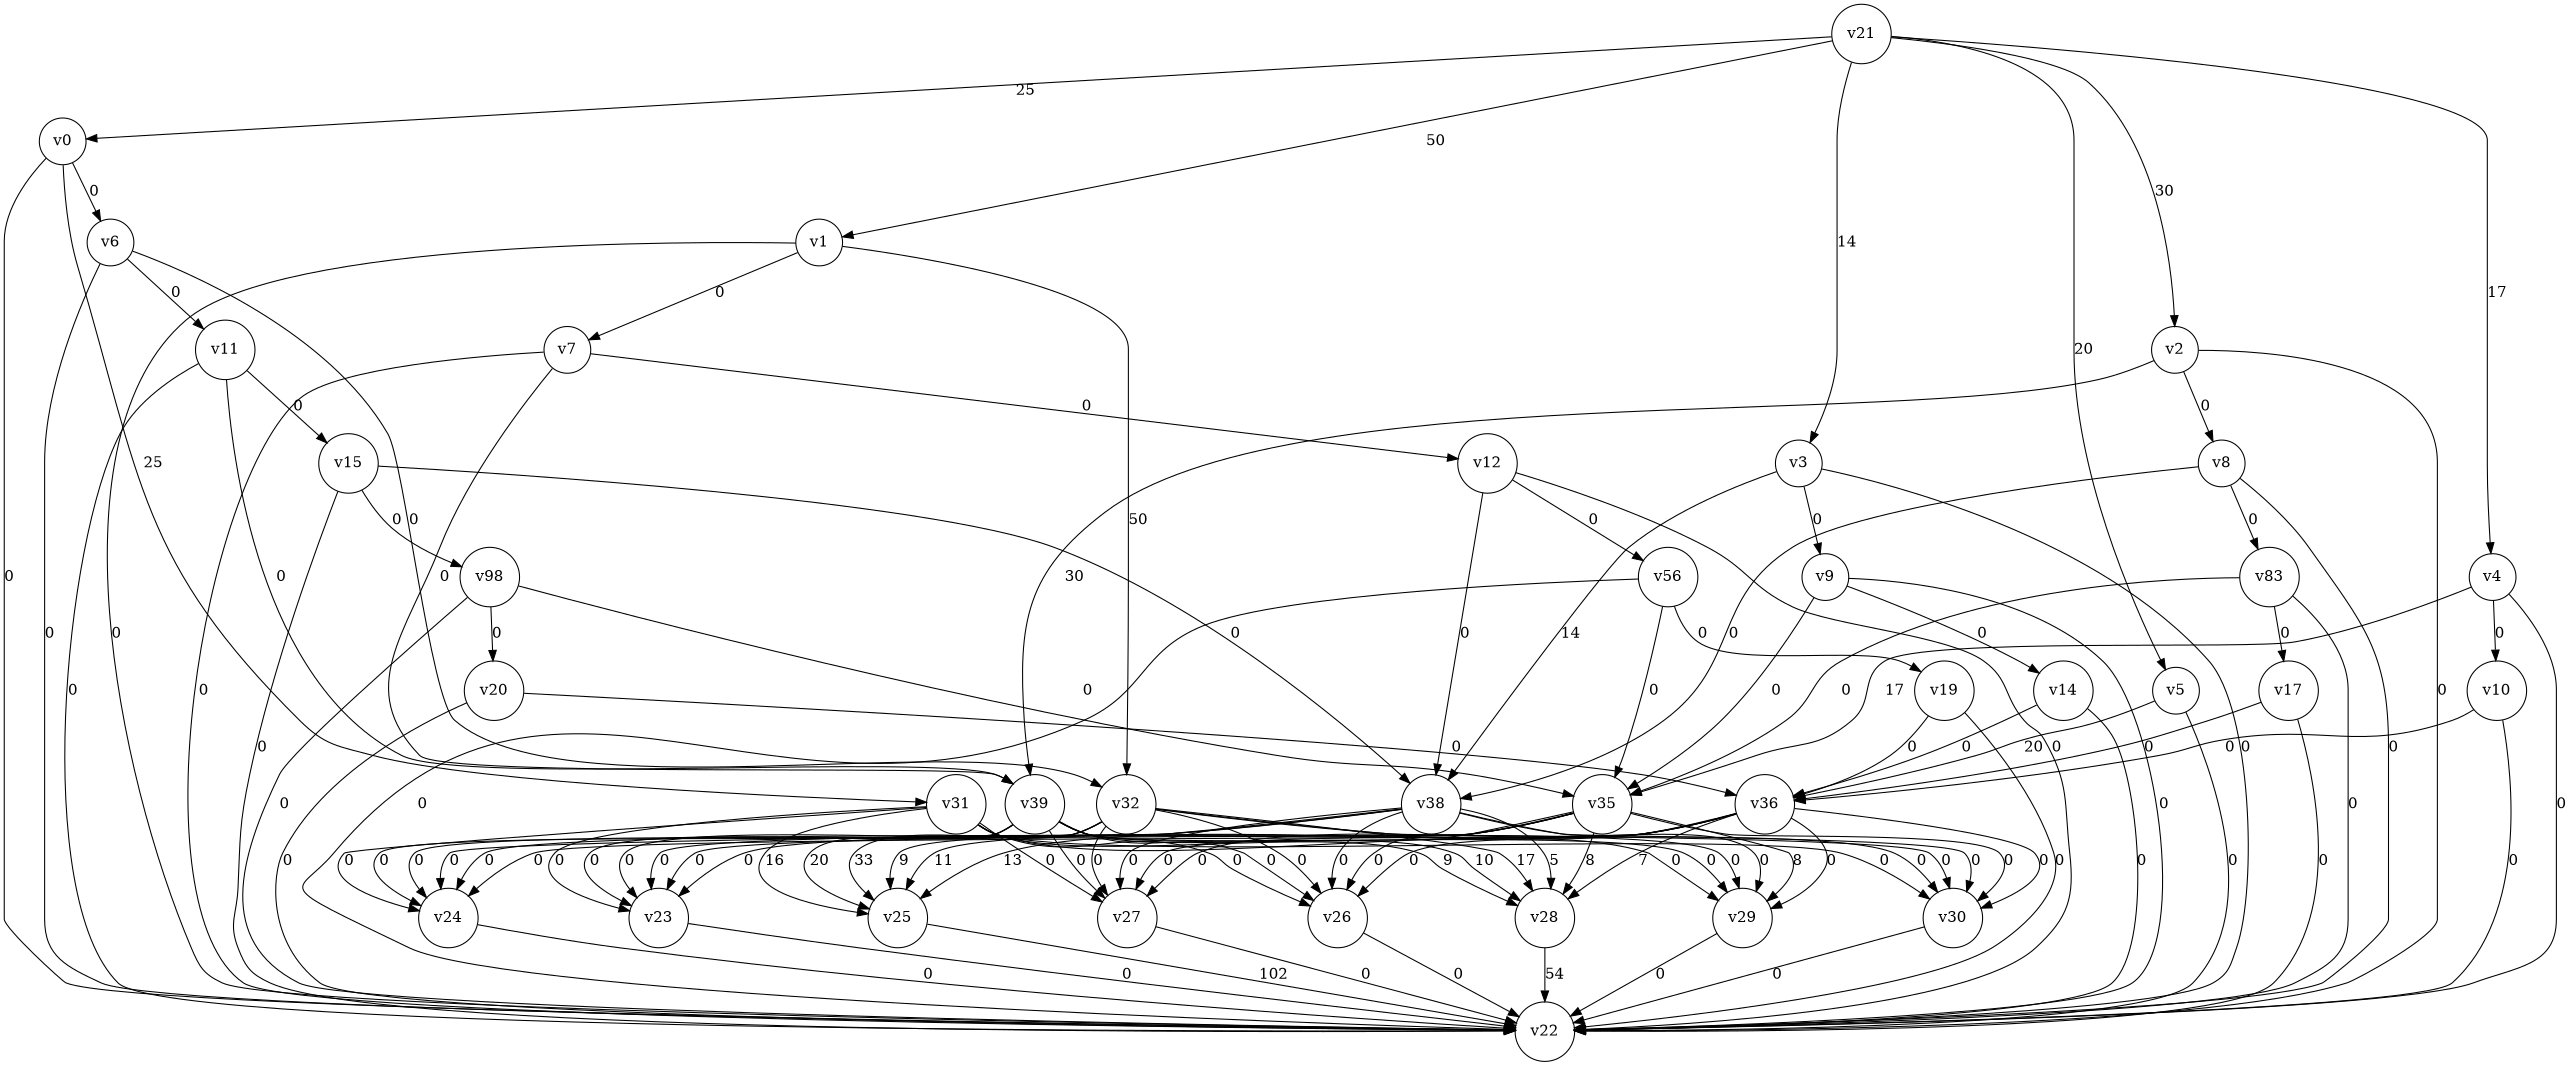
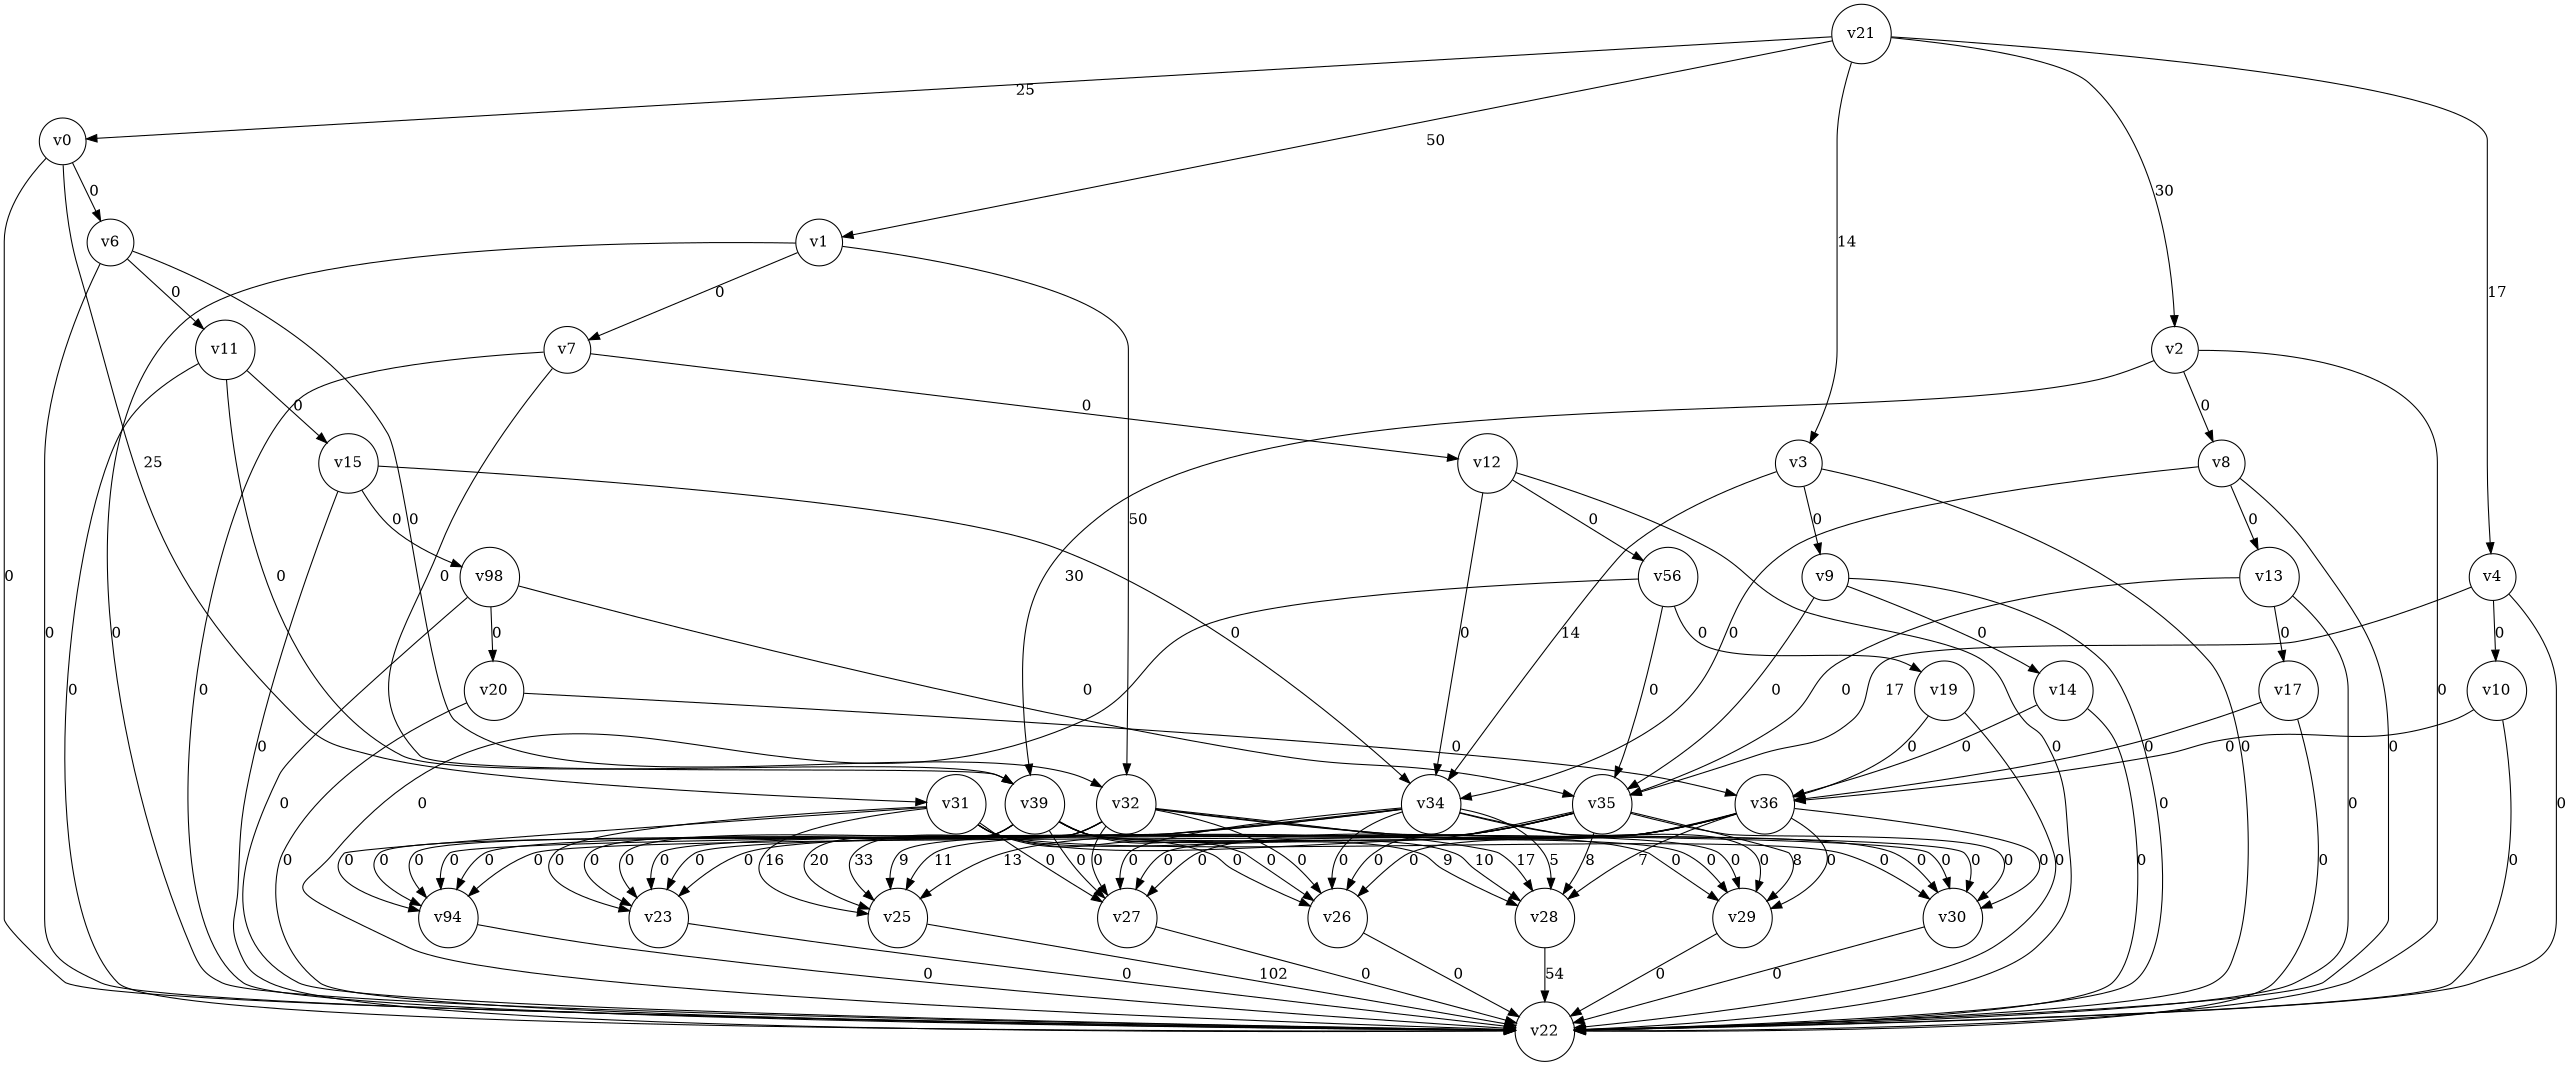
node "v83": label "v83" -> "v13"
node "v5": removed
node "v38": label "v38" -> "v34"
node "v24": label "v24" -> "v94"
